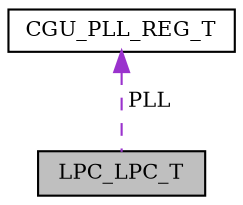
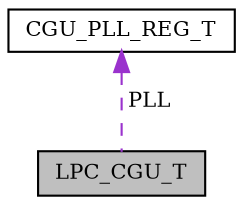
node "LPC_LPC_T": label "LPC_LPC_T" -> "LPC_CGU_T"
